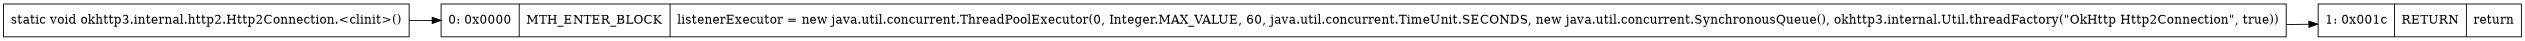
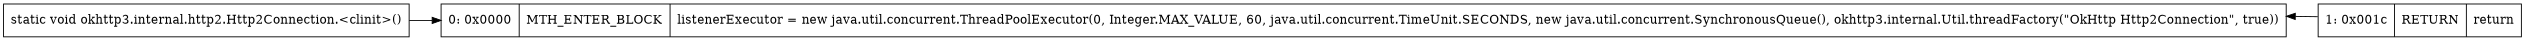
edge "0: 0x0000" -> "1: 0x001c": reversed
